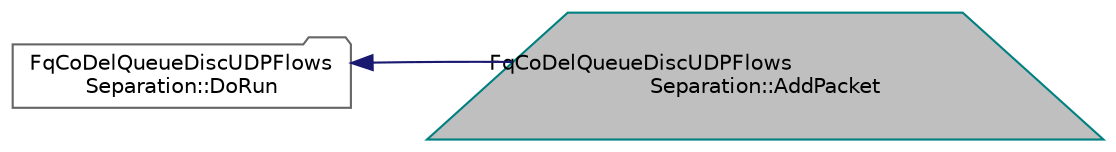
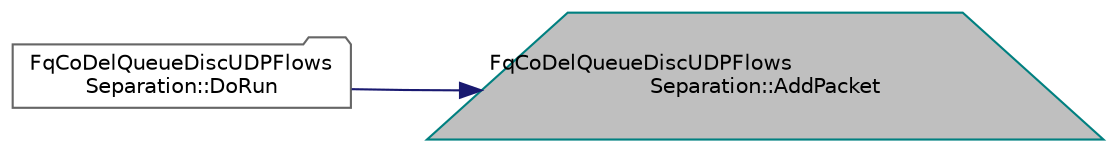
edge "FqCoDelQueueDiscUDPFlows Separation::AddPacket" -> "FqCoDelQueueDiscUDPFlows Separation::DoRun": reversed
